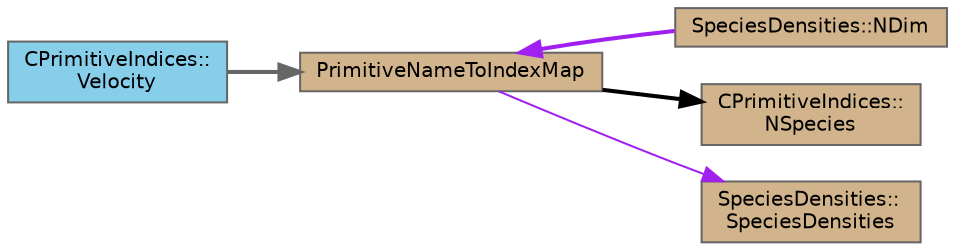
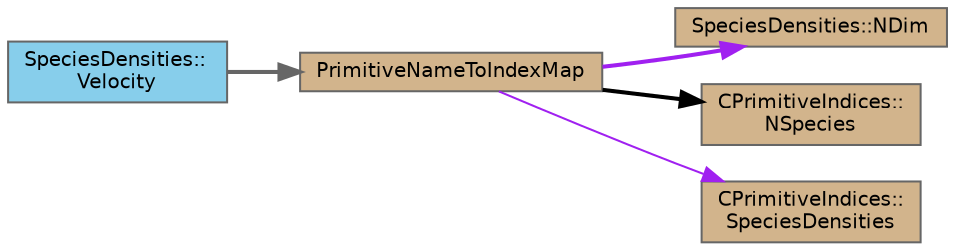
edge "SpeciesDensities::NDim" -> "PrimitiveNameToIndexMap": reversed
node "CPrimitiveIndices:: Velocity": label "CPrimitiveIndices:: Velocity" -> "SpeciesDensities:: Velocity"
node "SpeciesDensities:: SpeciesDensities": label "SpeciesDensities:: SpeciesDensities" -> "CPrimitiveIndices:: SpeciesDensities"
